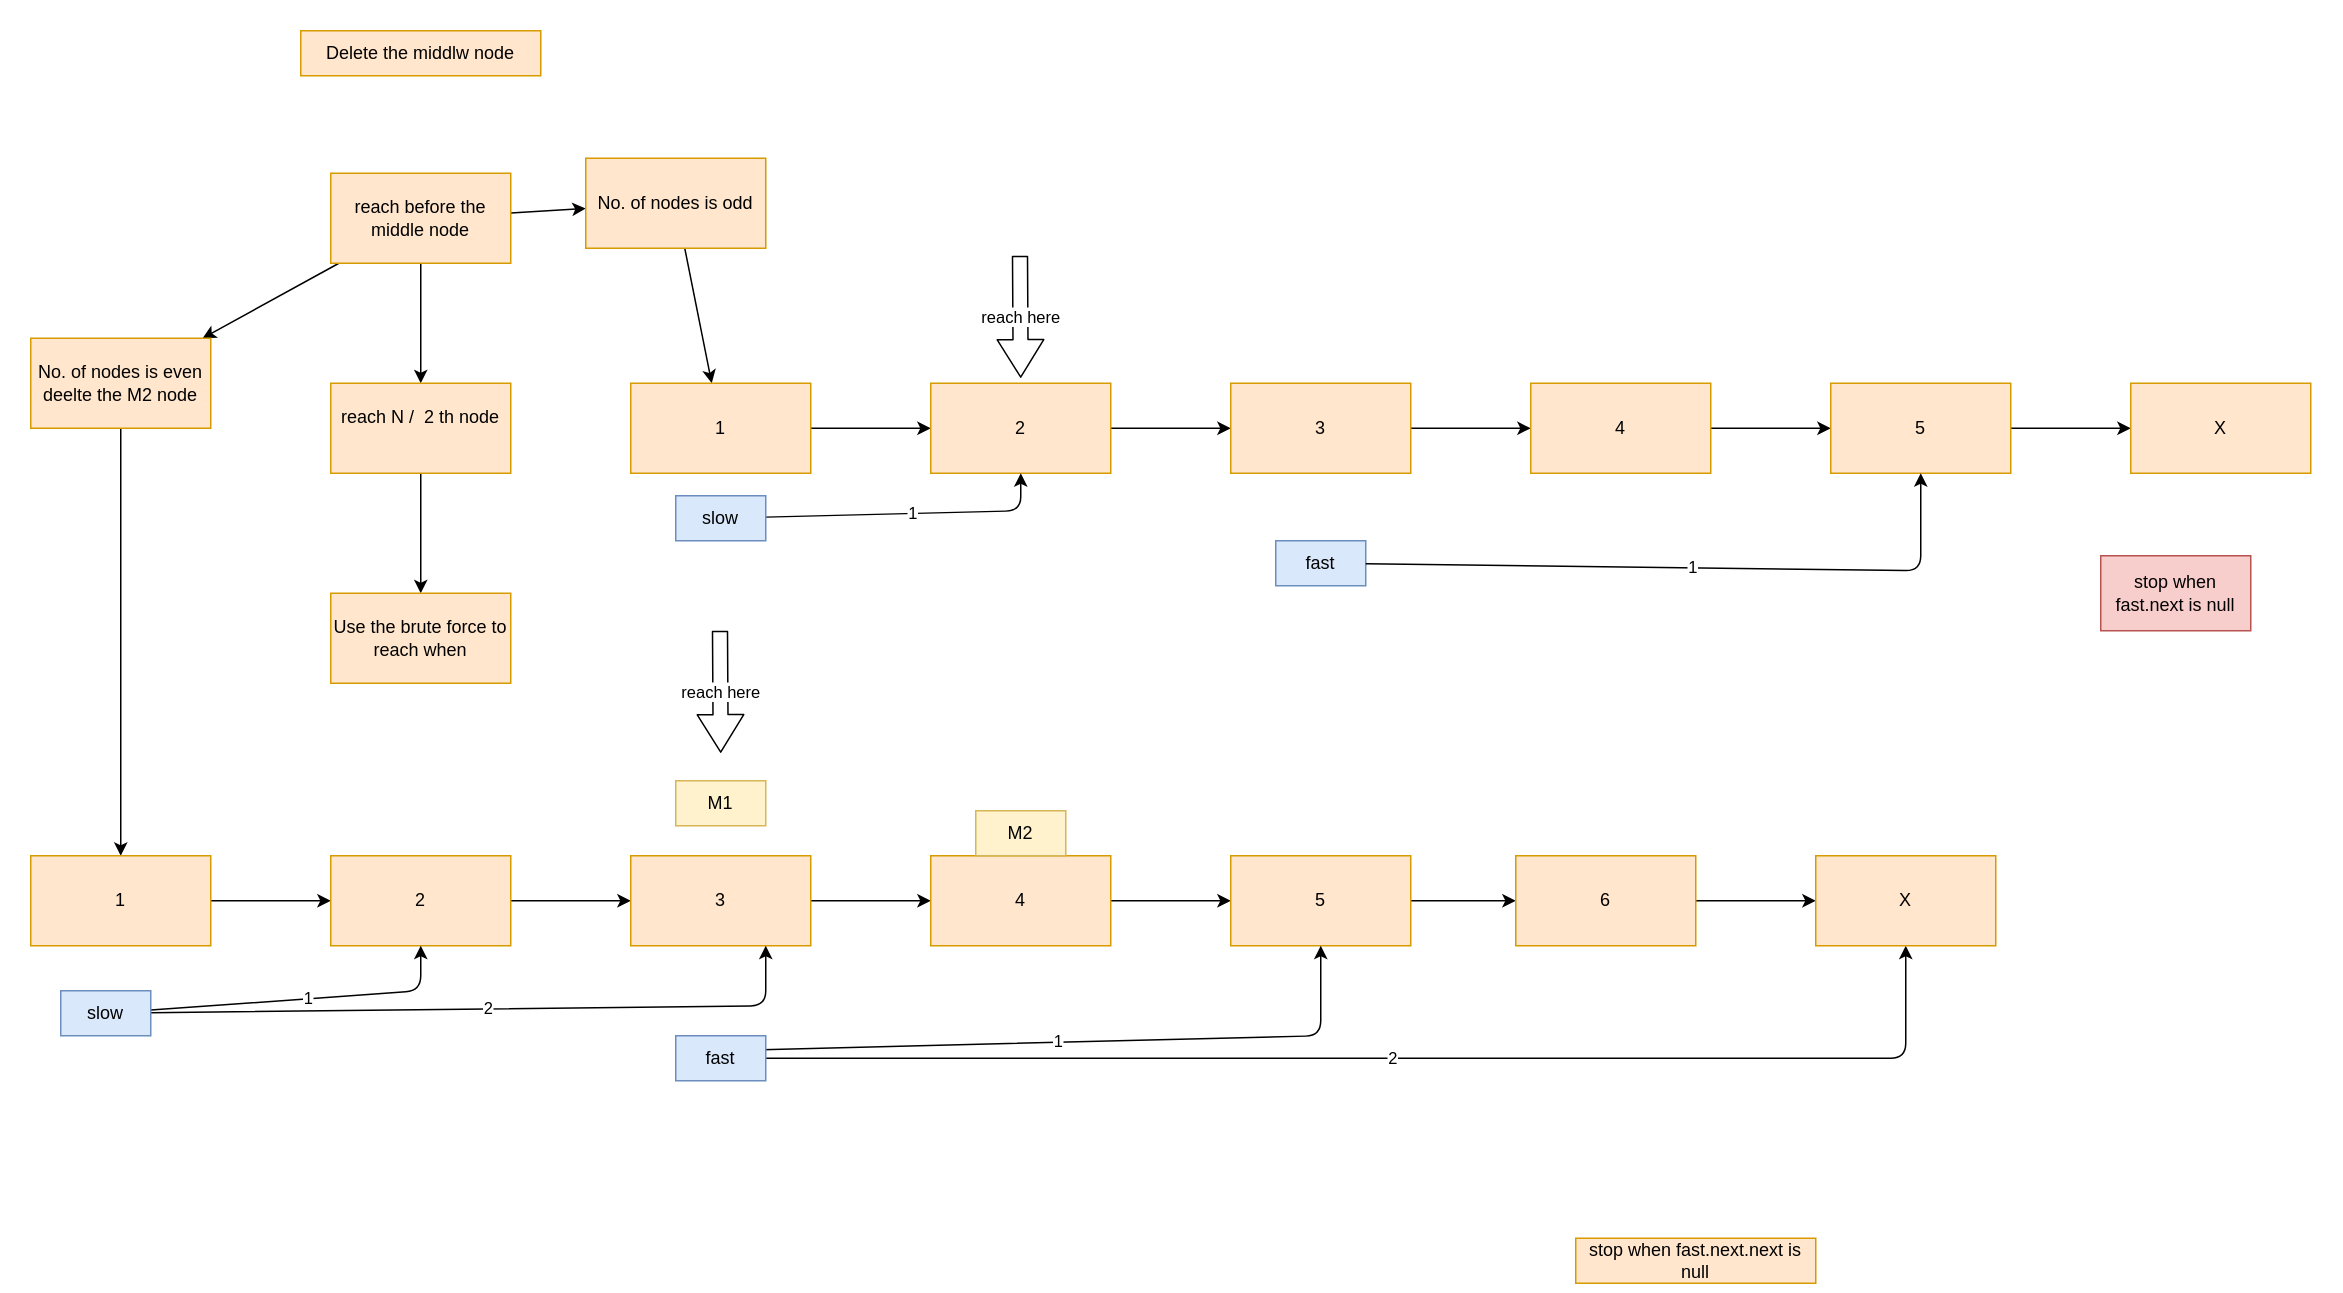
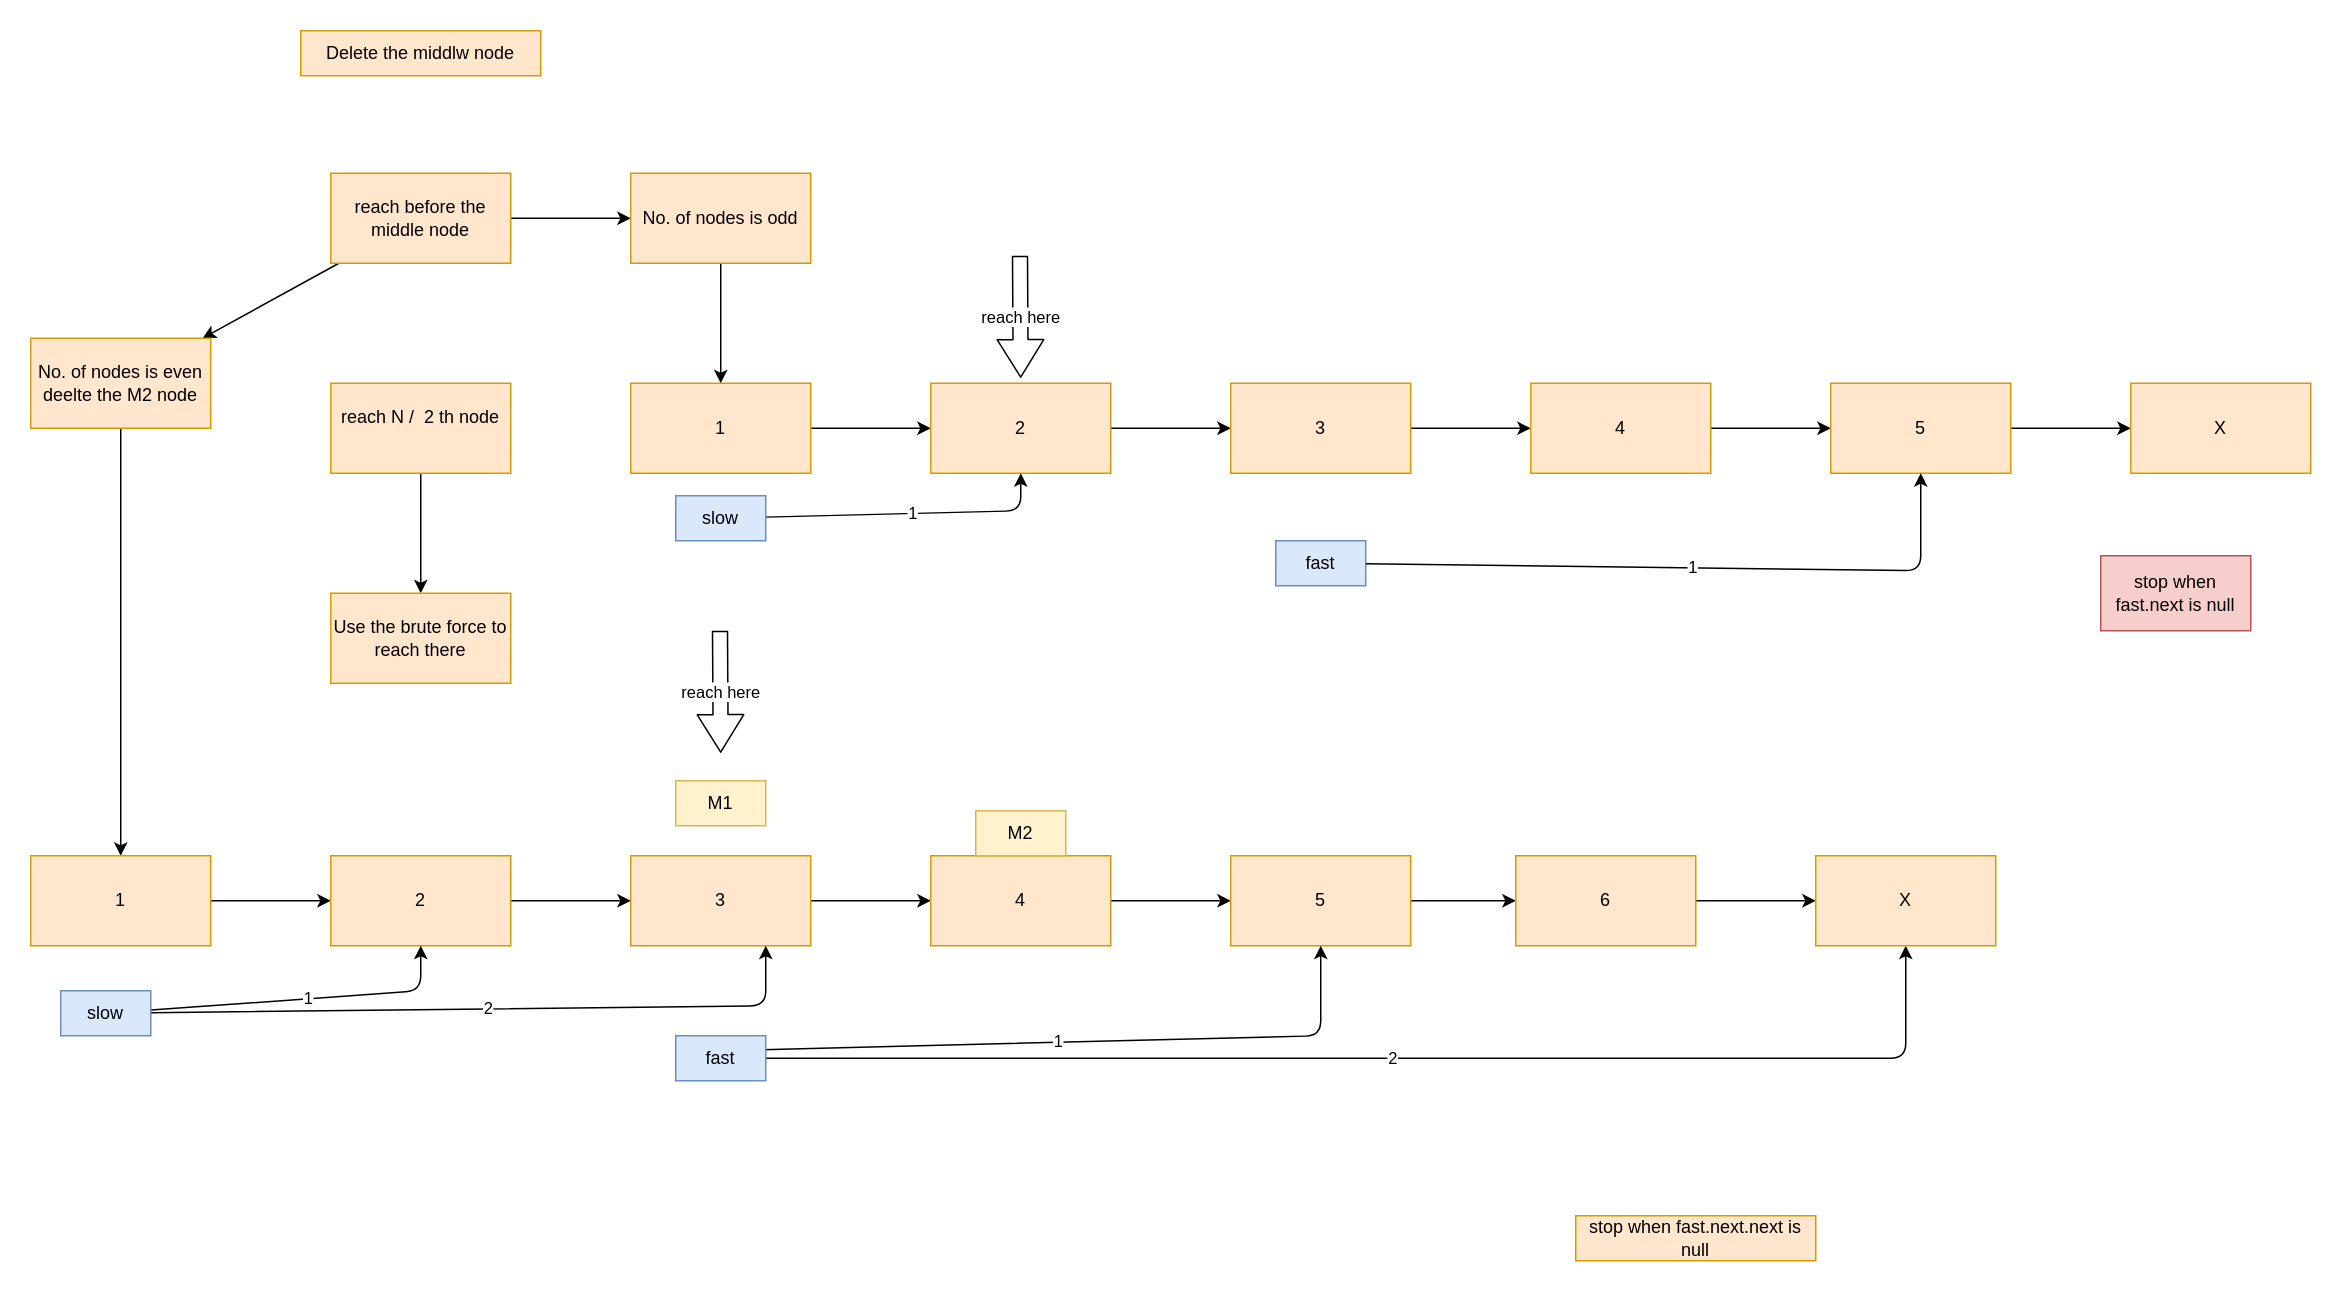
node "No. of nodes is odd": moved (676, 203) -> (721, 218)
edge "reach before the middle node" -> "reach N / 2 th node": removed
node "Use the brute force to reach when": label "Use the brute force to reach when" -> "Use the brute force to reach there"
node "stop when fast.next.next is null": moved (1696, 1261) -> (1696, 1238)
